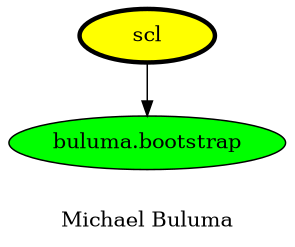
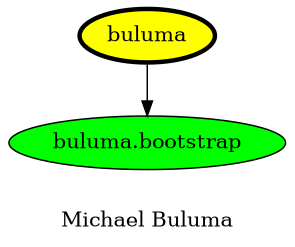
node "scl": label "scl" -> "buluma"
